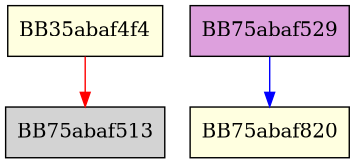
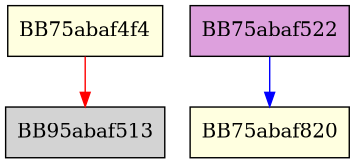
node "BB35abaf4f4": label "BB35abaf4f4" -> "BB75abaf4f4"
node "BB75abaf529": label "BB75abaf529" -> "BB75abaf522"
node "BB75abaf513": label "BB75abaf513" -> "BB95abaf513"
